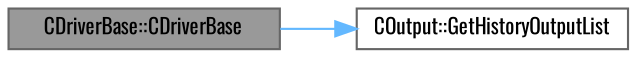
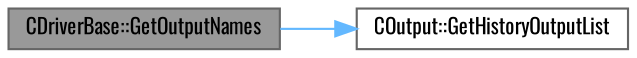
node "CDriverBase::CDriverBase": label "CDriverBase::CDriverBase" -> "CDriverBase::GetOutputNames"
